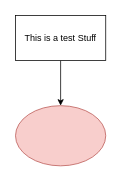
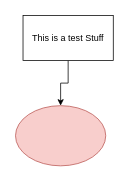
node "This is a test Stuff": moved (60, 38) -> (68, 38)
